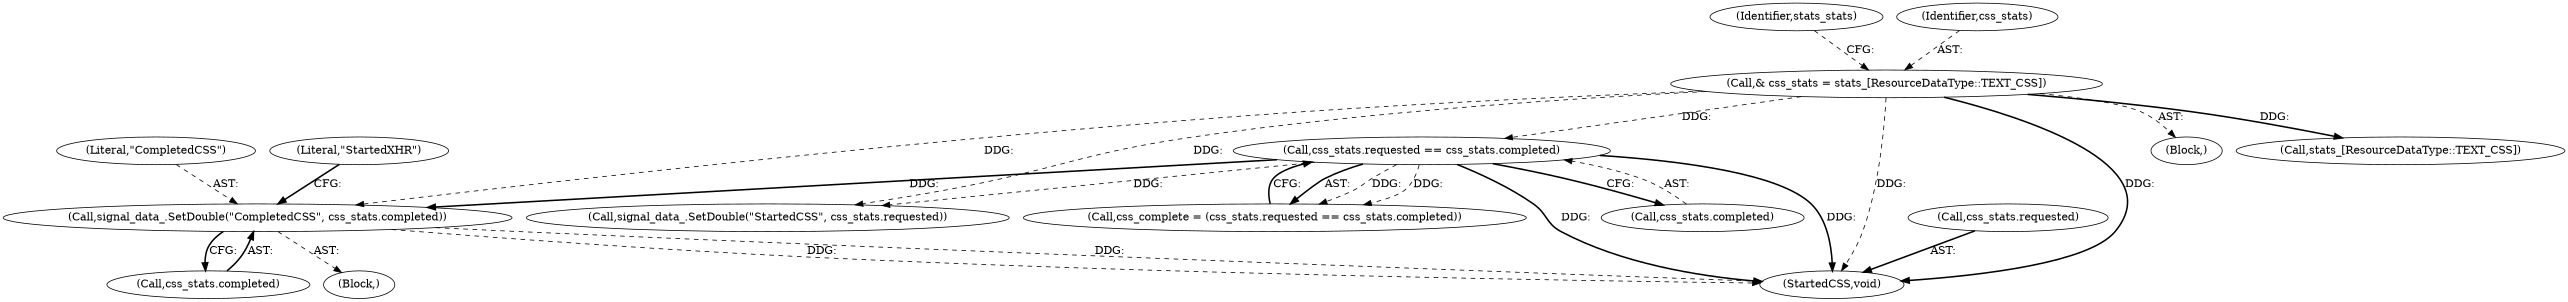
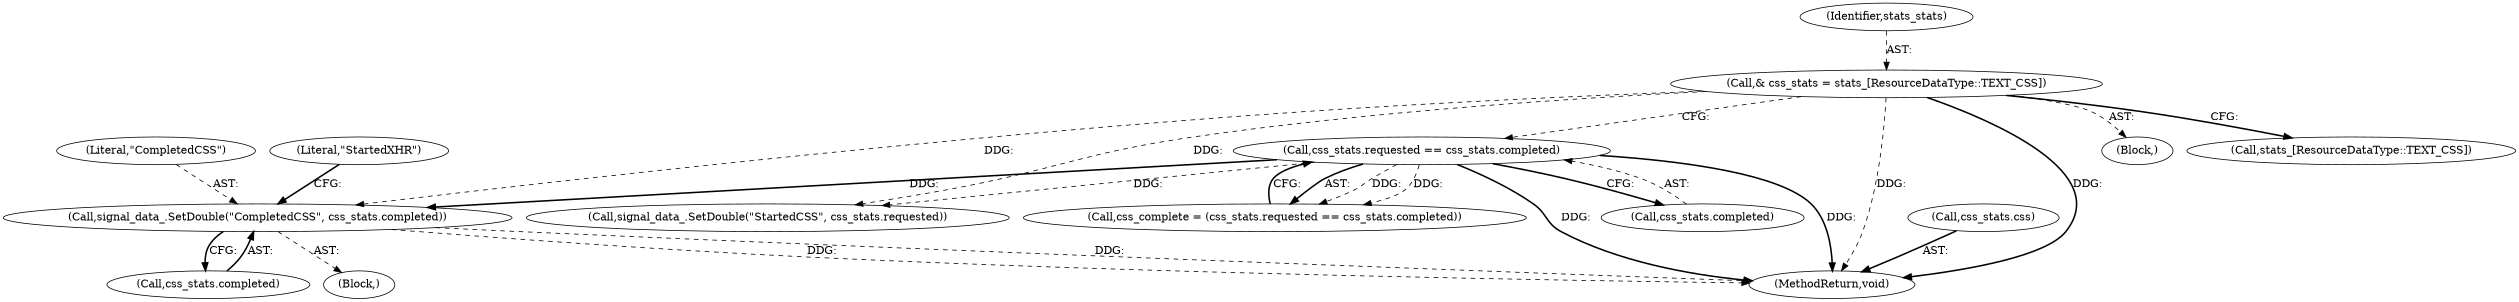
node "(Identifier,css_stats)": removed
edge "(Identifier,stats_stats)" -> "(Call,& css_stats = stats_[ResourceDataType::TEXT_CSS])": label "CFG: " -> "AST: "
edge "(Call,& css_stats = stats_[ResourceDataType::TEXT_CSS])" -> "(Call,css_stats.requested == css_stats.completed)": label "DDG: " -> "CFG: "
edge "(Call,& css_stats = stats_[ResourceDataType::TEXT_CSS])" -> "(Call,stats_[ResourceDataType::TEXT_CSS])": label "DDG: " -> "CFG: "
node "(Call,css_stats.requested)": label "(Call,css_stats.requested)" -> "(Call,css_stats.css)"
node "(StartedCSS,void)": label "(StartedCSS,void)" -> "(MethodReturn,void)"
